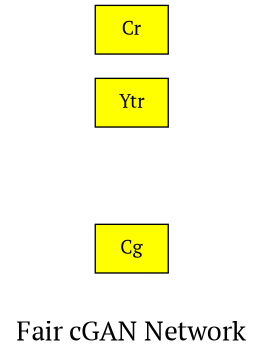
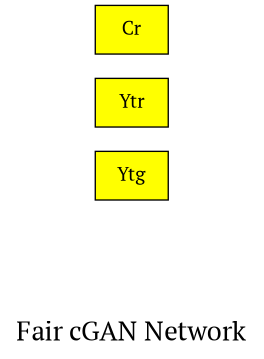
node "Ytg": added
node "Cg": removed
